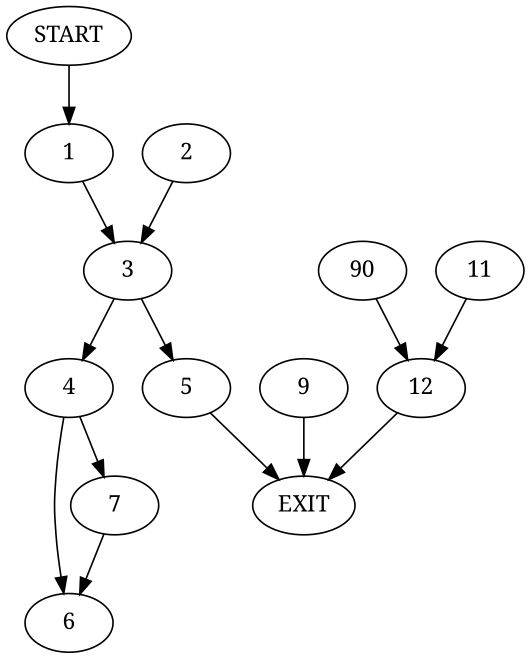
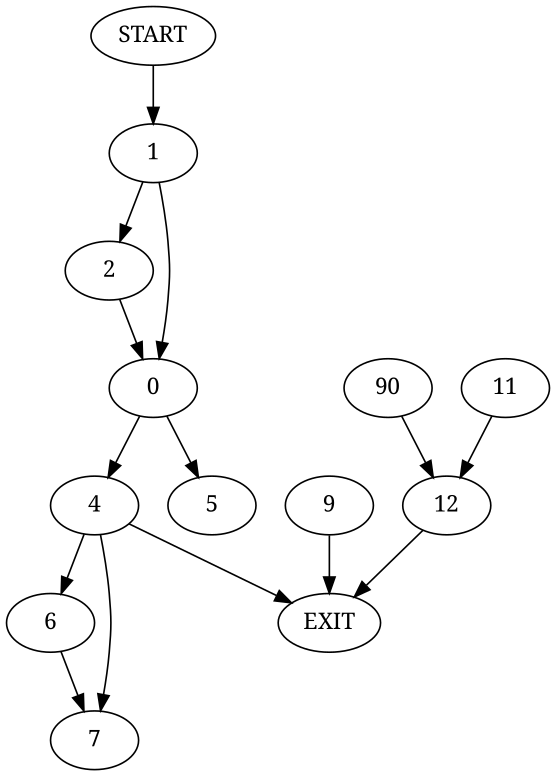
edge "1" -> "2": added
node "3": label "3" -> "0"
edge "5" -> "EXIT": now "4" -> "EXIT"
edge "7" -> "6": reversed
